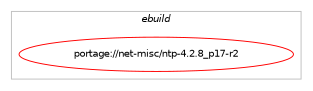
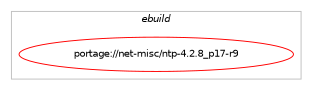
node "portage://net-misc/ntp-4.2.8_p17-r2": label "portage://net-misc/ntp-4.2.8_p17-r2" -> "portage://net-misc/ntp-4.2.8_p17-r9"
